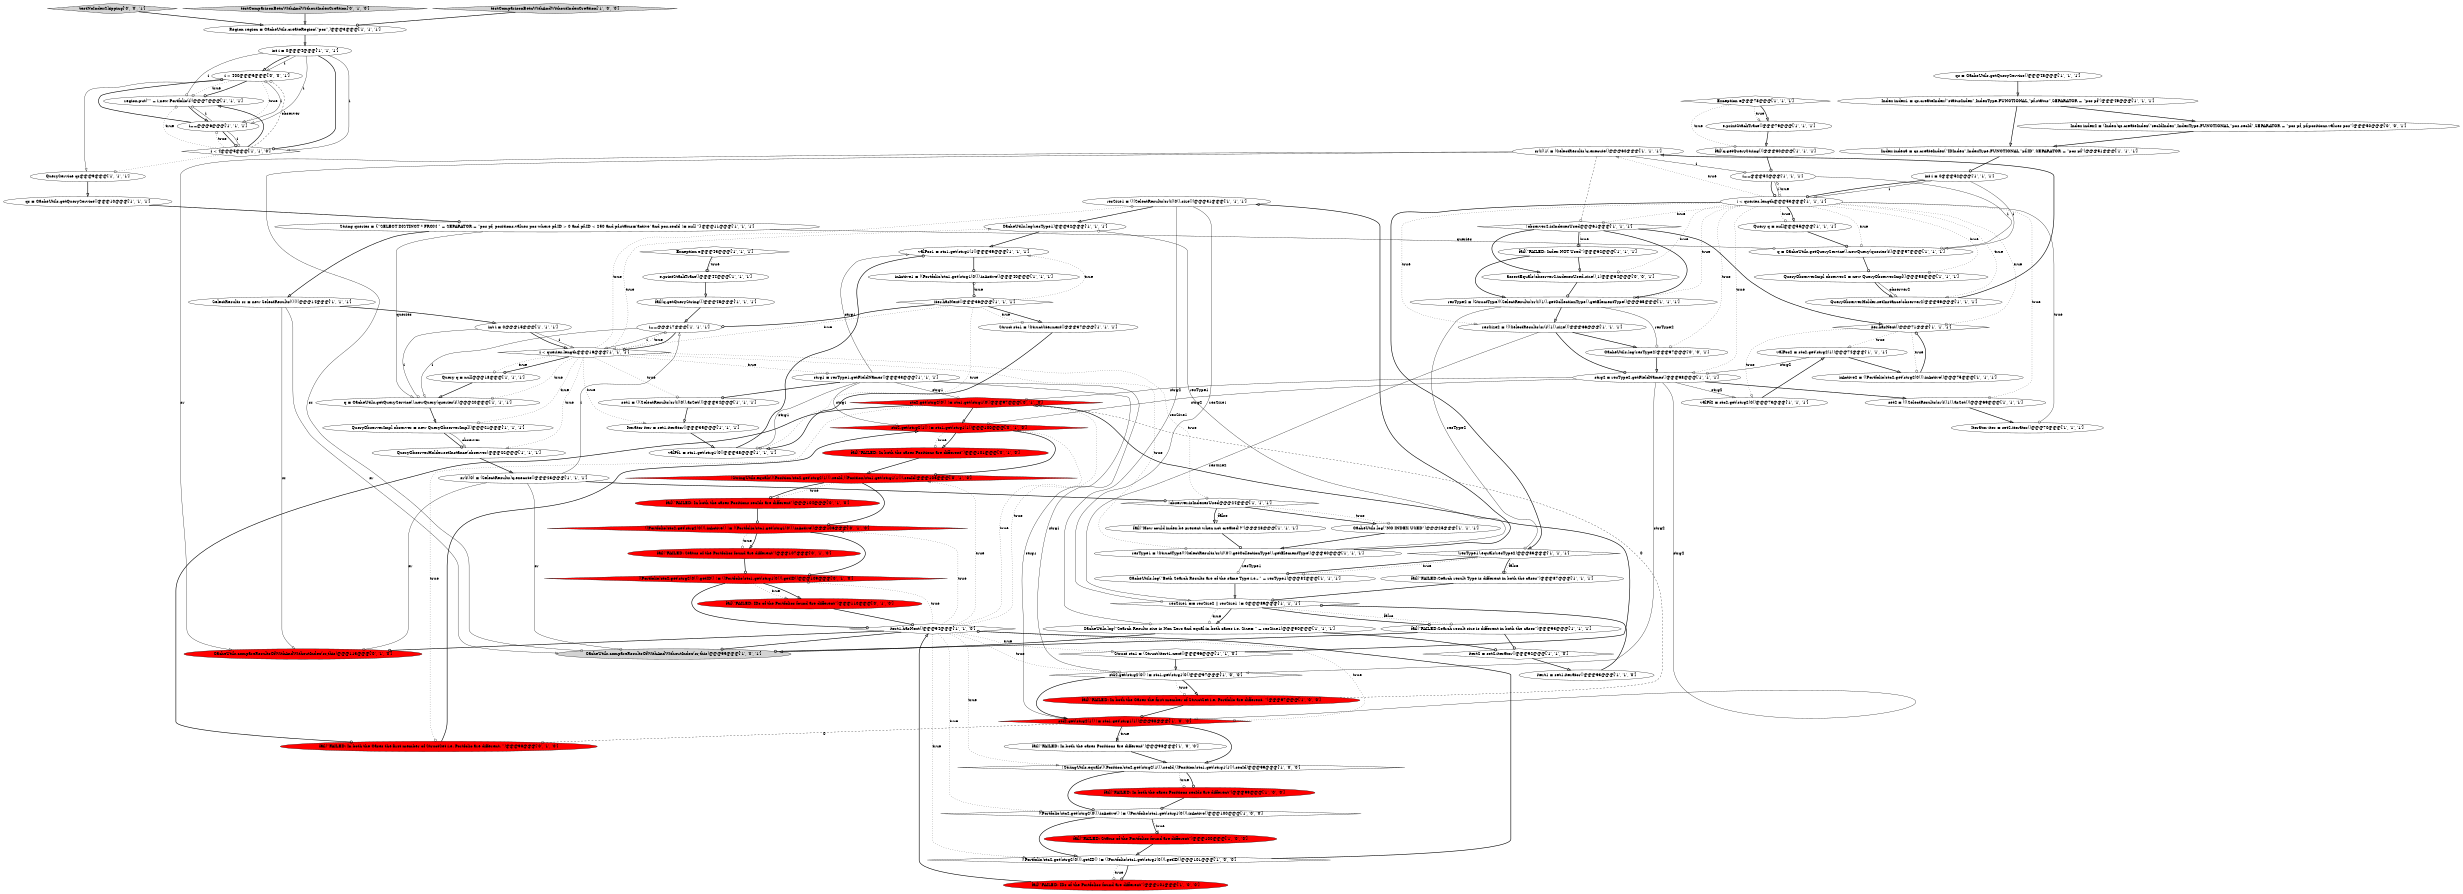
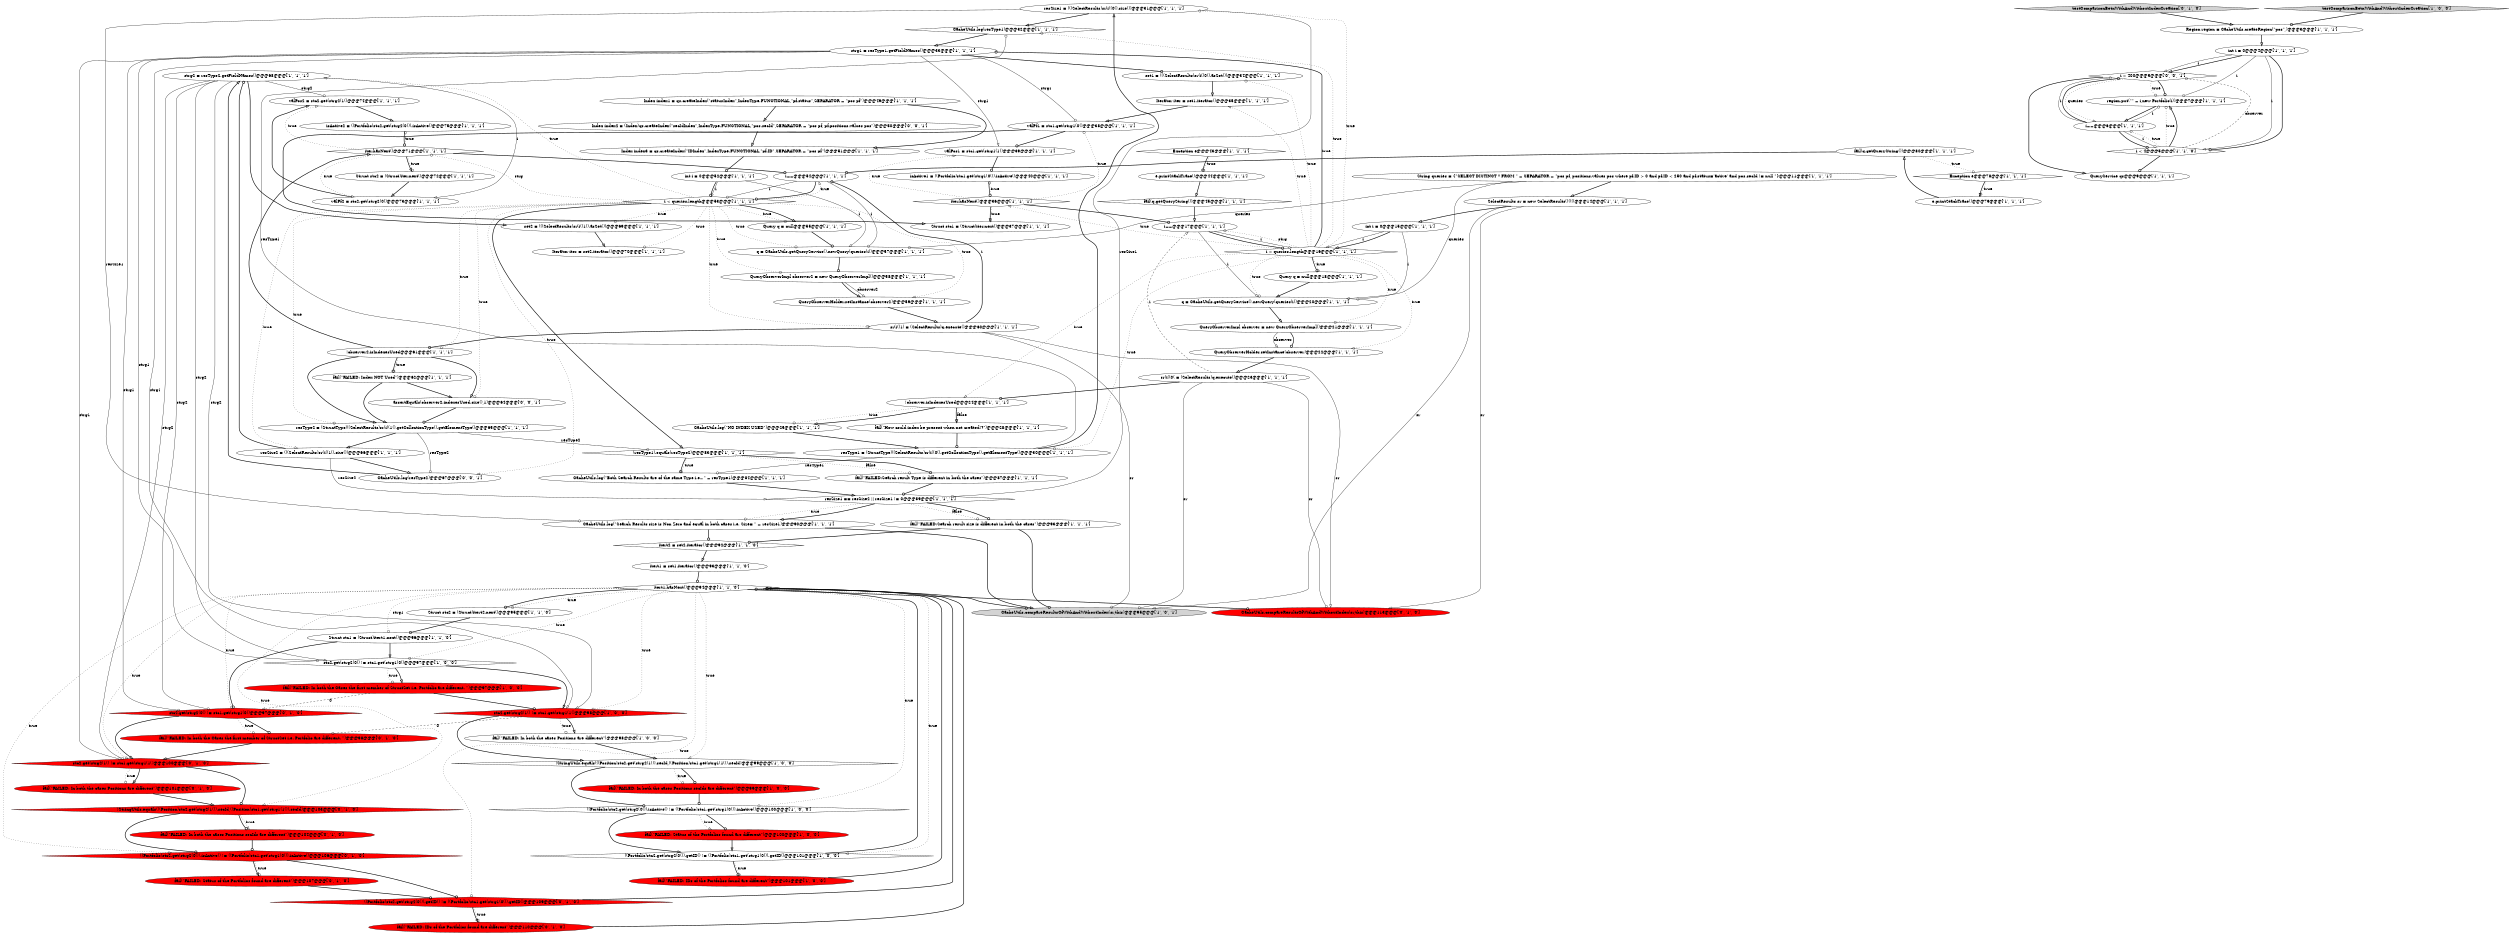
node "testNoIndexSkipping['0', '0', '1']": removed
node "i < 400@@@5@@@['0', '0', '1']": shape ellipse -> diamond
node "qs = CacheUtils.getQueryService()@@@48@@@['1', '1', '1']": removed
edge "i < 400@@@5@@@['0', '0', '1']" -> "QueryService qs@@@9@@@['1', '1', '1']": style solid -> bold
edge "int i = 0@@@4@@@['1', '1', '1']" -> "i++@@@6@@@['1', '1', '1']": removed, label "i"
edge "i < 400@@@5@@@['0', '0', '1']" -> "i++@@@6@@@['1', '1', '1']": label "true" -> "queries"
edge "Exception e@@@78@@@['1', '1', '1']" -> "fail(q.getQueryString())@@@80@@@['1', '1', '1']": reversed
edge "iter.hasNext()@@@71@@@['1', '1', '1']" -> "i++@@@54@@@['1', '1', '1']": added
edge "i < 4@@@5@@@['1', '1', '0']" -> "QueryService qs@@@9@@@['1', '1', '1']": style dotted -> bold
edge "sr(i((1( = (SelectResults)q.execute()@@@60@@@['1', '1', '1']" -> "i++@@@54@@@['1', '1', '1']": style solid -> bold
node "Struct stc2 = (Struct)iter.next()@@@72@@@['1', '1', '1']": added
edge "sr(i((1( = (SelectResults)q.execute()@@@60@@@['1', '1', '1']" -> "!observer2.isIndexesUsed@@@61@@@['1', '1', '1']": style dashed -> bold
node "qs = CacheUtils.getQueryService()@@@10@@@['1', '1', '1']": removed
node "i < queries.length@@@53@@@['1', '1', '1']": shape ellipse -> diamond
edge "i < queries.length@@@53@@@['1', '1', '1']" -> "Iterator iter = set2.iterator()@@@70@@@['1', '1', '1']": style solid -> dotted
node "CacheUtils.log(resType1)@@@32@@@['1', '1', '1']": shape ellipse -> diamond
node "!observer2.isIndexesUsed@@@61@@@['1', '1', '1']": shape diamond -> ellipse
edge "CacheUtils.log(resType1)@@@32@@@['1', '1', '1']" -> "valPos1 = stc1.get(strg1(1()@@@39@@@['1', '1', '1']": now "CacheUtils.log(resType1)@@@32@@@['1', '1', '1']" -> "strg1 = resType1.getFieldNames()@@@33@@@['1', '1', '1']"
edge "i < queries.length@@@53@@@['1', '1', '1']" -> "iter.hasNext()@@@71@@@['1', '1', '1']": label "true" -> "strg"
edge "i < queries.length@@@53@@@['1', '1', '1']" -> "CacheUtils.log(resType2)@@@67@@@['0', '0', '1']": arrowhead odot -> onormal
node "fail(q.getQueryString())@@@45@@@['1', '1', '1']": shape ellipse -> diamond
edge "iter.hasNext()@@@36@@@['1', '1', '1']" -> "i < queries.length@@@16@@@['1', '1', '1']": reversed
edge "i < queries.length@@@16@@@['1', '1', '1']" -> "i++@@@17@@@['1', '1', '1']": label "true" -> "strg"
edge "i < queries.length@@@16@@@['1', '1', '1']" -> "strg1 = resType1.getFieldNames()@@@33@@@['1', '1', '1']": style dotted -> bold
edge "i < queries.length@@@16@@@['1', '1', '1']" -> "!observer.isIndexesUsed@@@24@@@['1', '1', '1']": arrowhead odot -> onormal
edge "valPos2 = stc2.get(strg2(1()@@@74@@@['1', '1', '1']" -> "strg2 = resType2.getFieldNames()@@@68@@@['1', '1', '1']": reversed
edge "sr(i((0( = (SelectResults)q.execute()@@@23@@@['1', '1', '1']" -> "i++@@@17@@@['1', '1', '1']": style solid -> dashed
edge "strg2 = resType2.getFieldNames()@@@68@@@['1', '1', '1']" -> "valPf2 = stc2.get(strg2(0()@@@73@@@['1', '1', '1']": label "strg2" -> "i"
edge "Struct stc1 = (Struct)iter.next()@@@37@@@['1', '1', '1']" -> "valPf1 = stc1.get(strg1(0()@@@38@@@['1', '1', '1']": reversed
node "!observer.isIndexesUsed@@@24@@@['1', '1', '1']": shape diamond -> ellipse
edge "itert1 = set1.iterator()@@@93@@@['1', '1', '0']" -> "resSize1 == resSize2 || resSize1 != 0@@@89@@@['1', '1', '1']": now "itert1 = set1.iterator()@@@93@@@['1', '1', '0']" -> "itert1.hasNext()@@@94@@@['1', '1', '0']"
node "Struct stc2 = (Struct)itert2.next()@@@95@@@['1', '1', '0']": added
edge "itert1.hasNext()@@@94@@@['1', '1', '0']" -> "Struct stc1 = (Struct)itert1.next()@@@96@@@['1', '1', '0']": label "true" -> "strg1"
node "Struct stc1 = (Struct)itert1.next()@@@96@@@['1', '1', '0']": shape diamond -> ellipse
